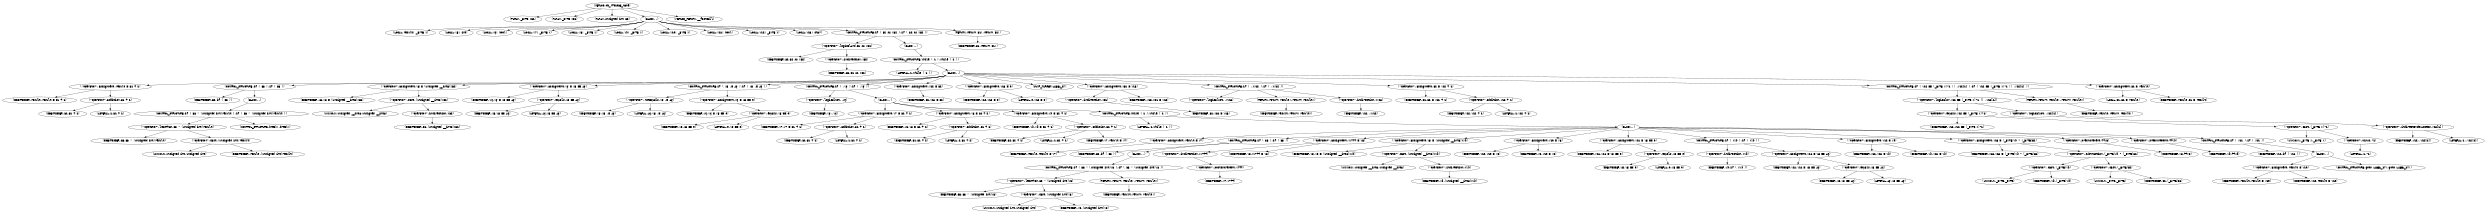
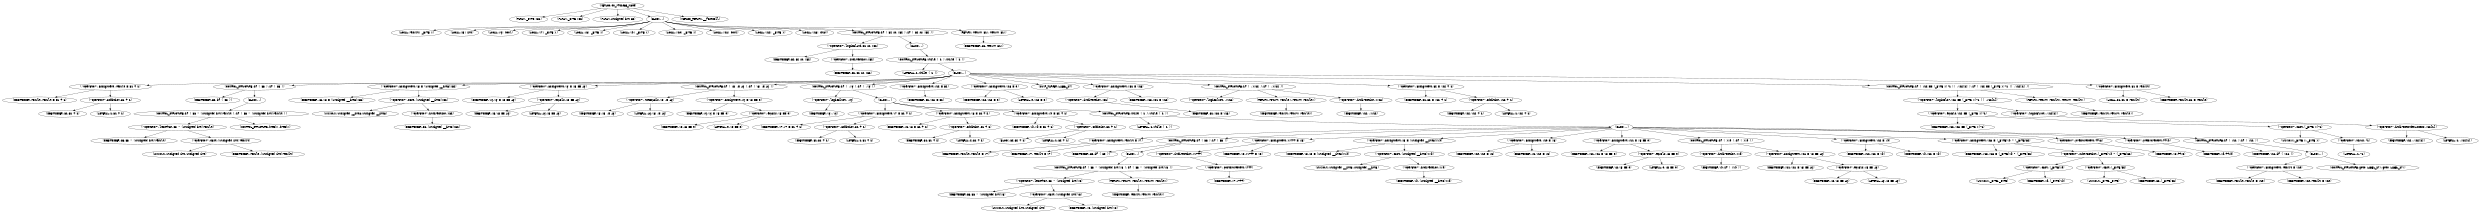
edge "(<operator>.addition,a2 + 1)" -> "(IDENTIFIER,v7,result = v7)": now "(<operator>.assignment,result = v7)" -> "(IDENTIFIER,v7,result = v7)"
node "(IDENTIFIER,a2,a2 + 1)": label "(IDENTIFIER,a2,a2 + 1)" -> "(BLOCK,a2,a2 + 1)"
